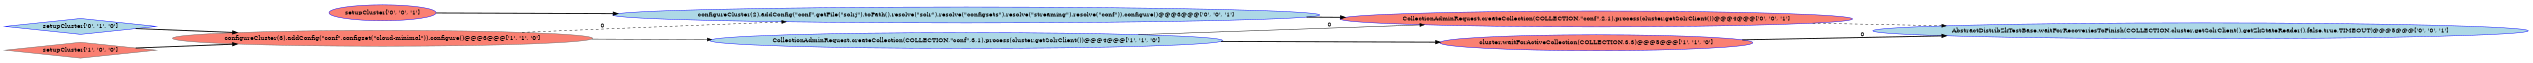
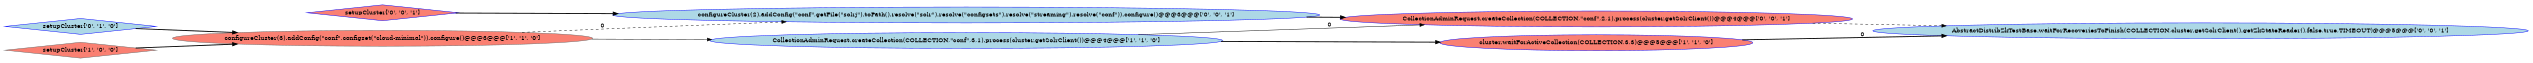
node "setupCluster['0', '0', '1']": shape ellipse -> diamond
